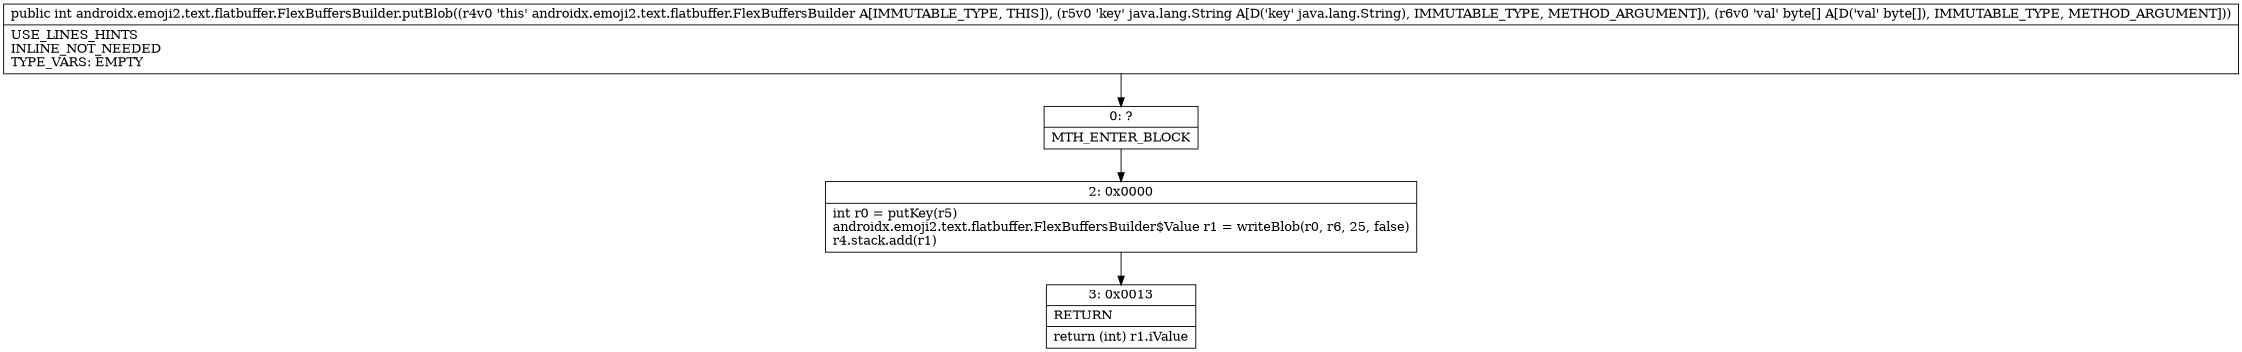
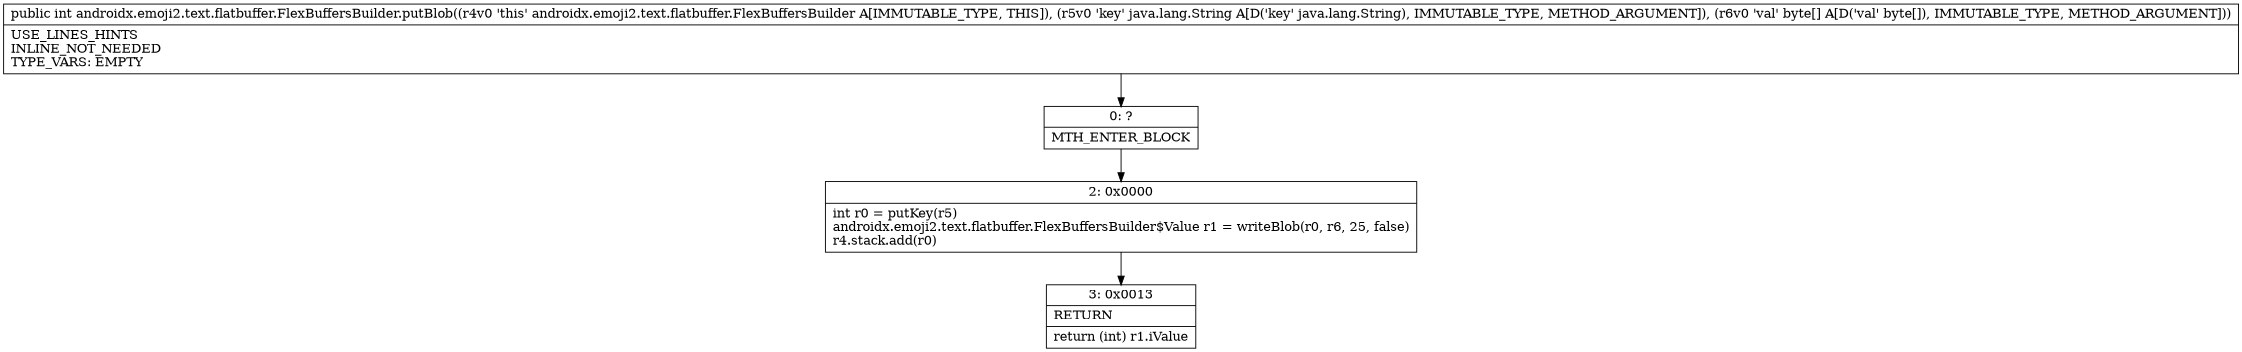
node "2: 0x0000": text "r4.stack.add(r1)" -> "r4.stack.add(r0)"
